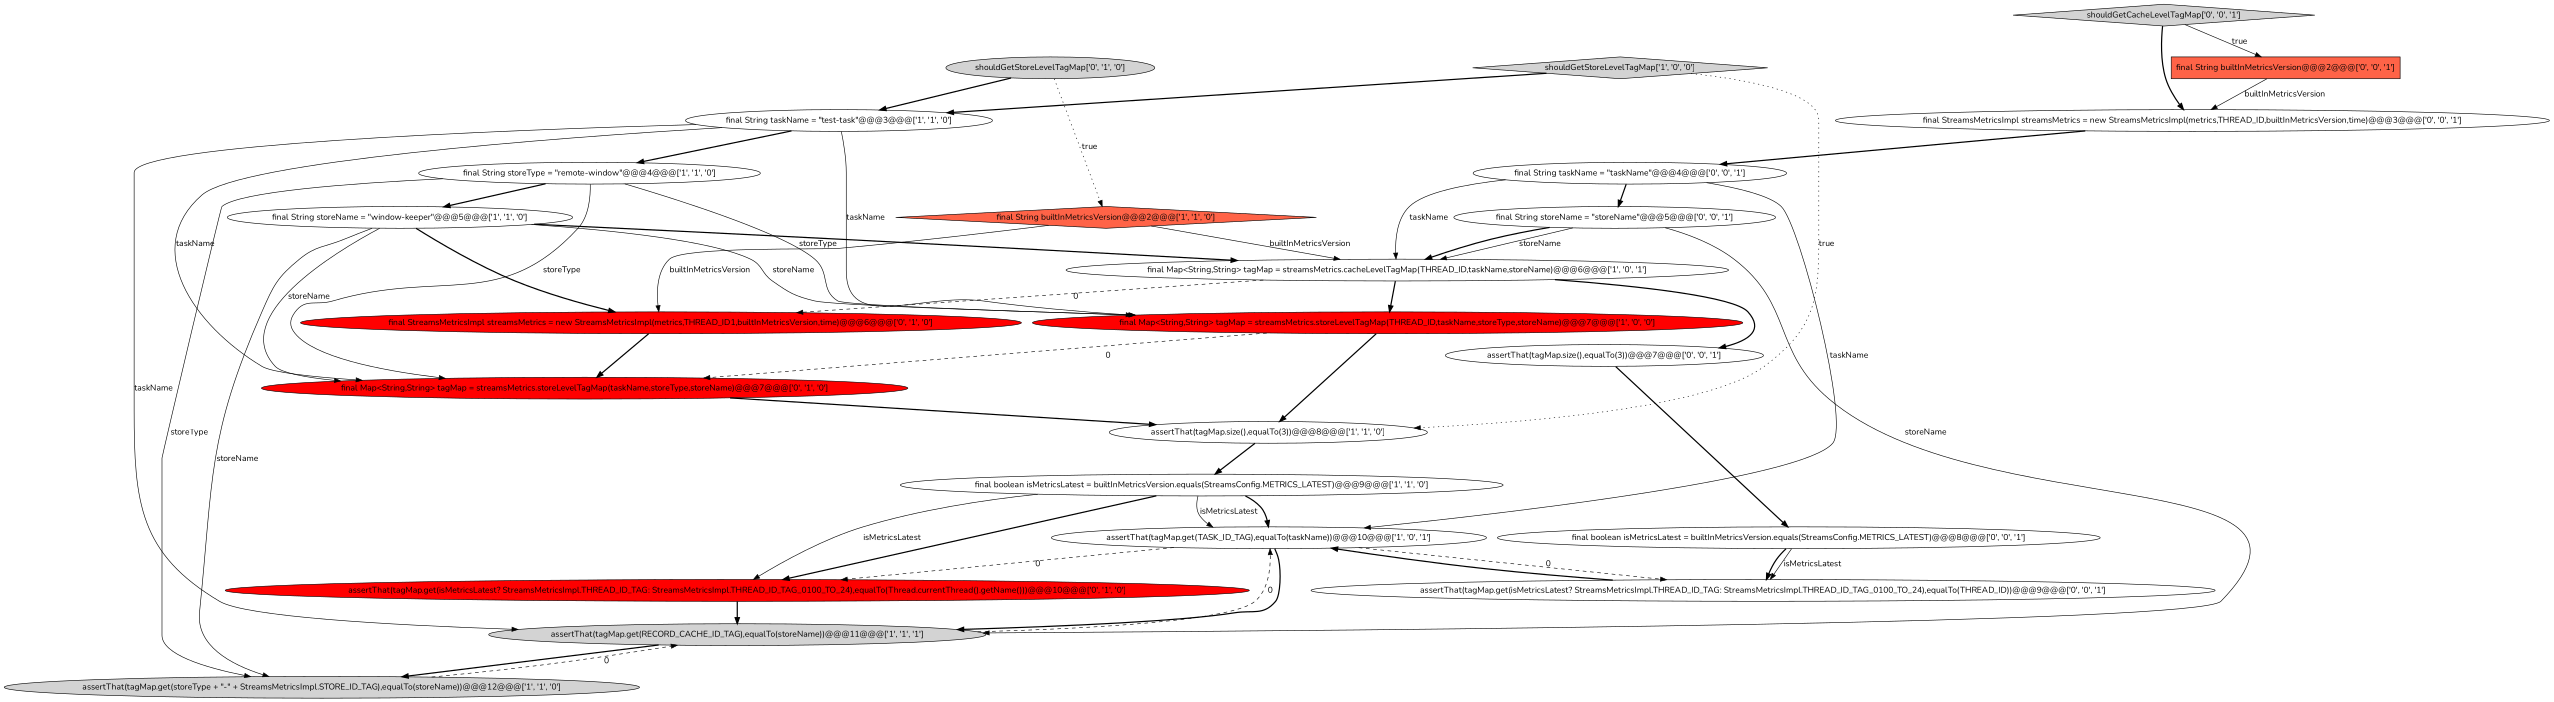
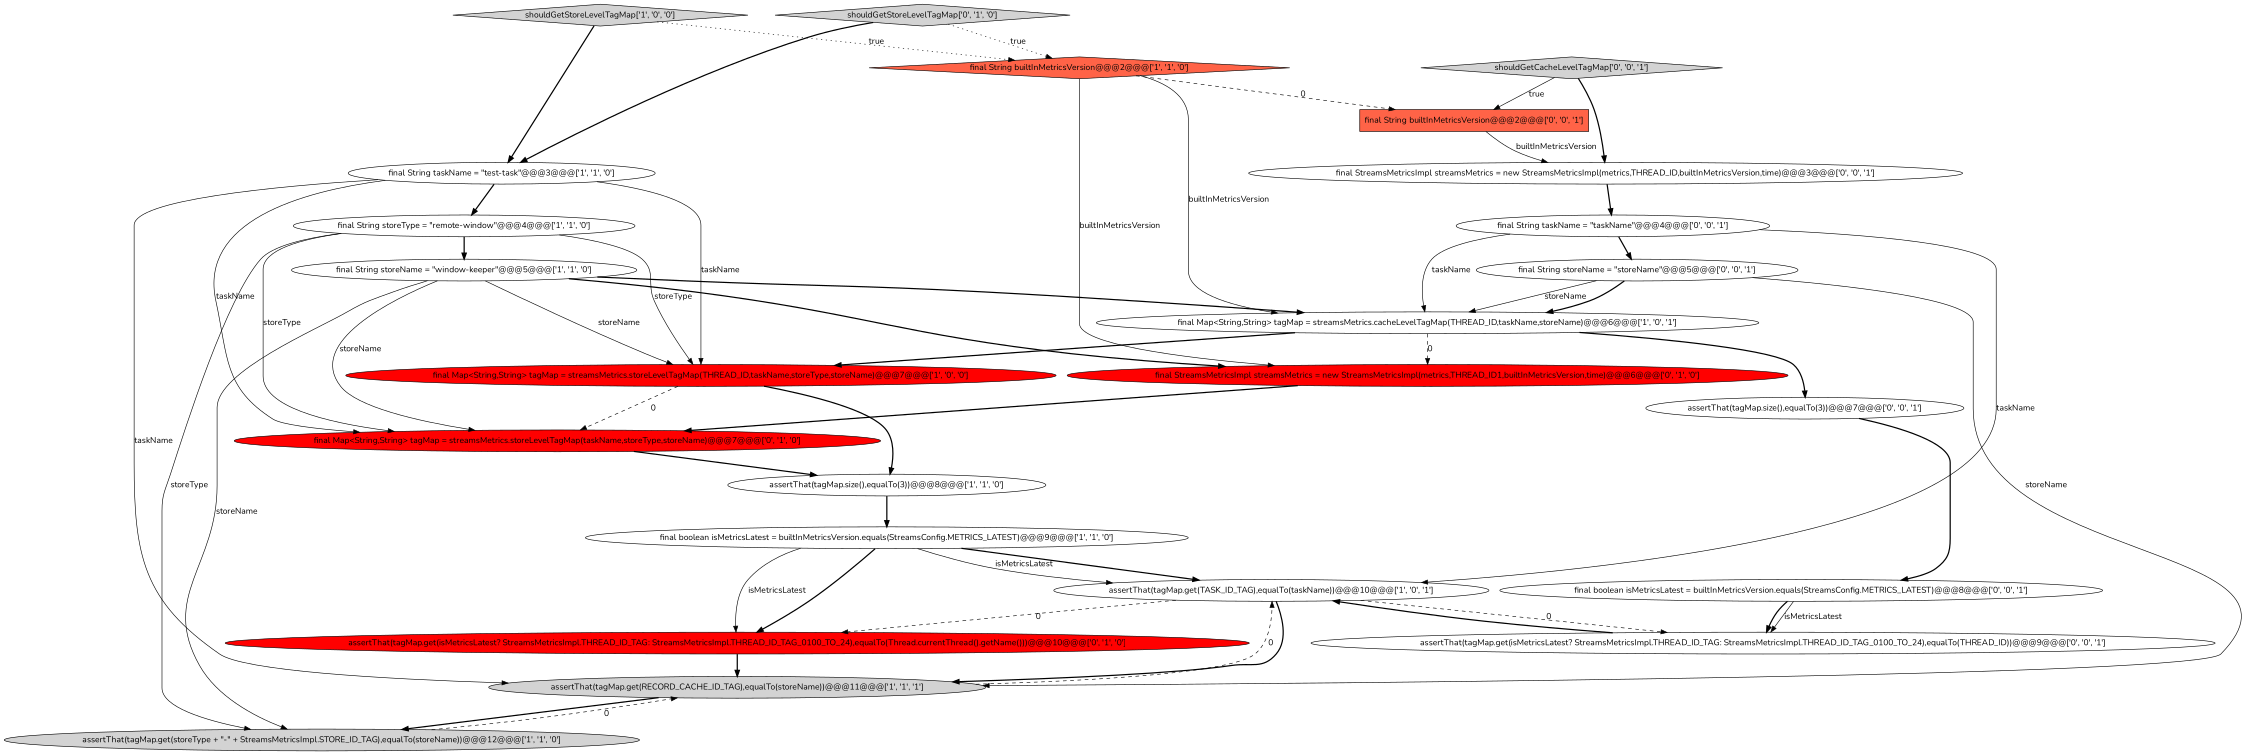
node "shouldGetStoreLevelTagMap['0', '1', '0']": shape ellipse -> diamond
edge "final String builtInMetricsVersion@@@2@@@['1', '1', '0']" -> "final String builtInMetricsVersion@@@2@@@['0', '0', '1']": added, label "0"
edge "shouldGetStoreLevelTagMap['1', '0', '0']" -> "assertThat(tagMap.size(),equalTo(3))@@@8@@@['1', '1', '0']": now "shouldGetStoreLevelTagMap['1', '0', '0']" -> "final String builtInMetricsVersion@@@2@@@['1', '1', '0']"
